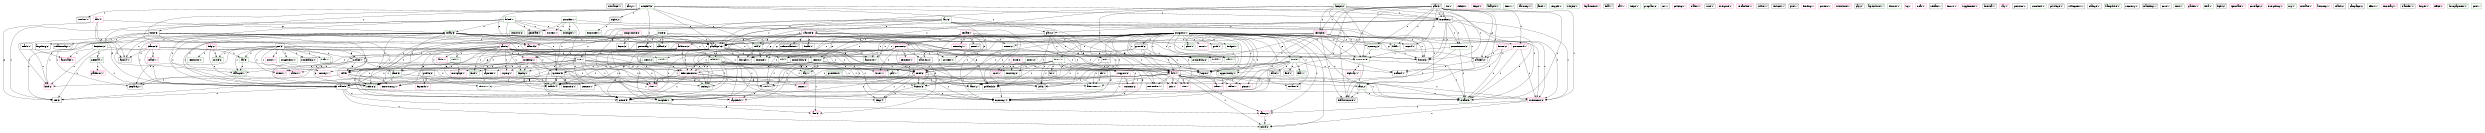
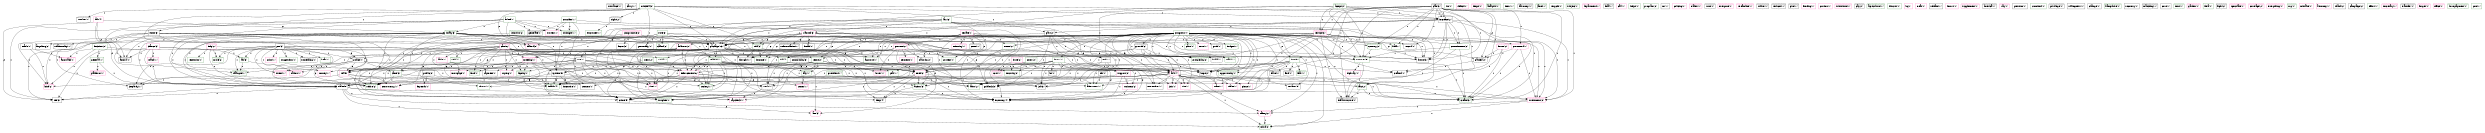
edge "sense(2)" -> "comes(1)": now "day(1)" -> "comes(1)"
